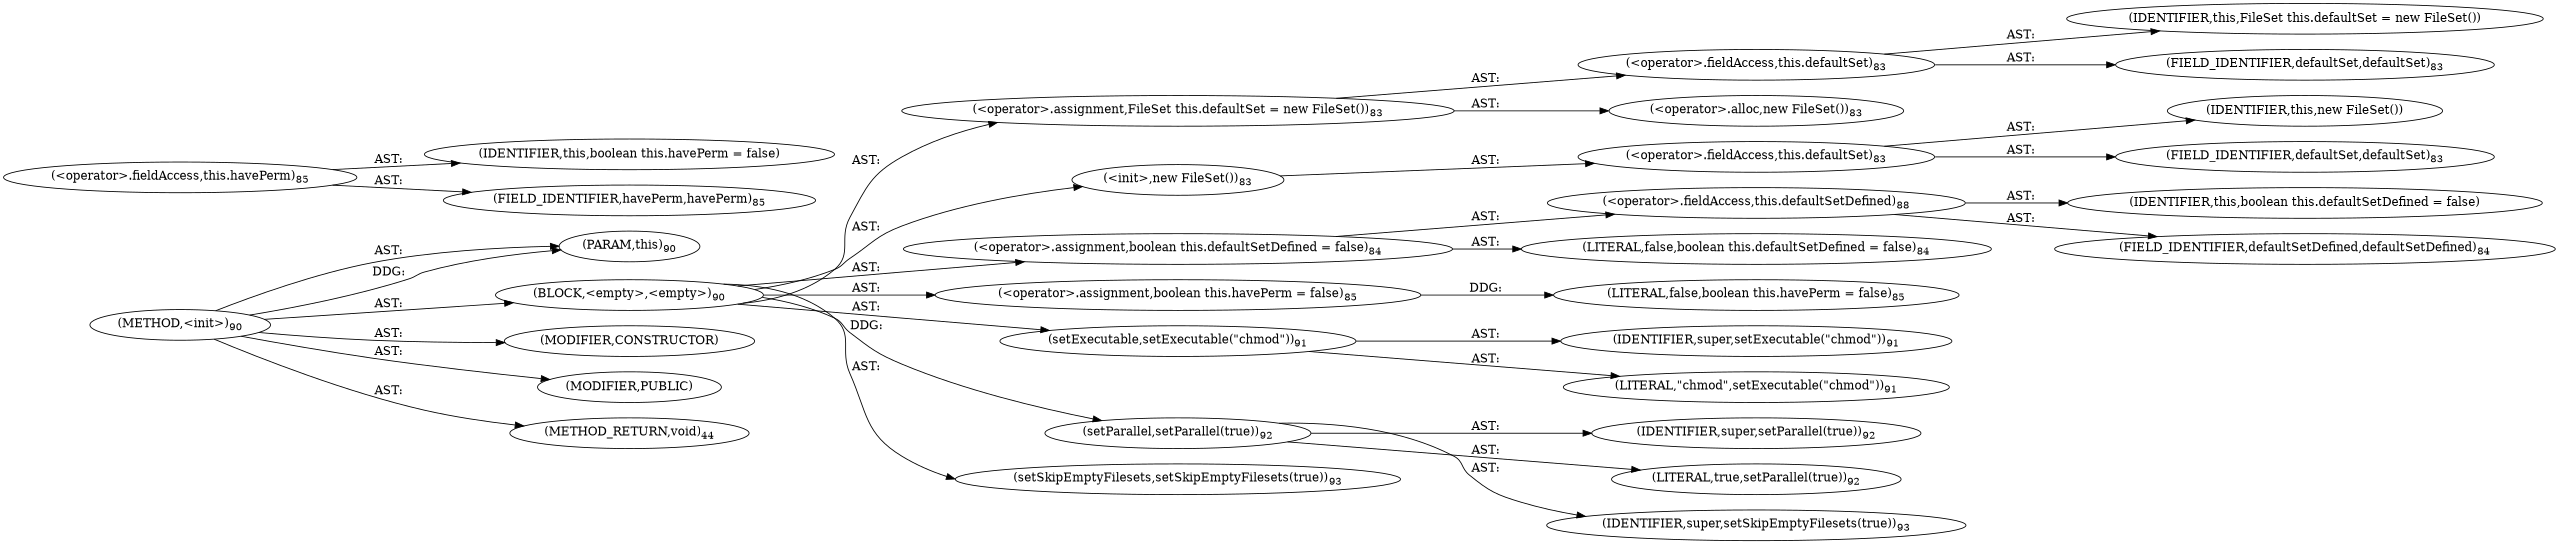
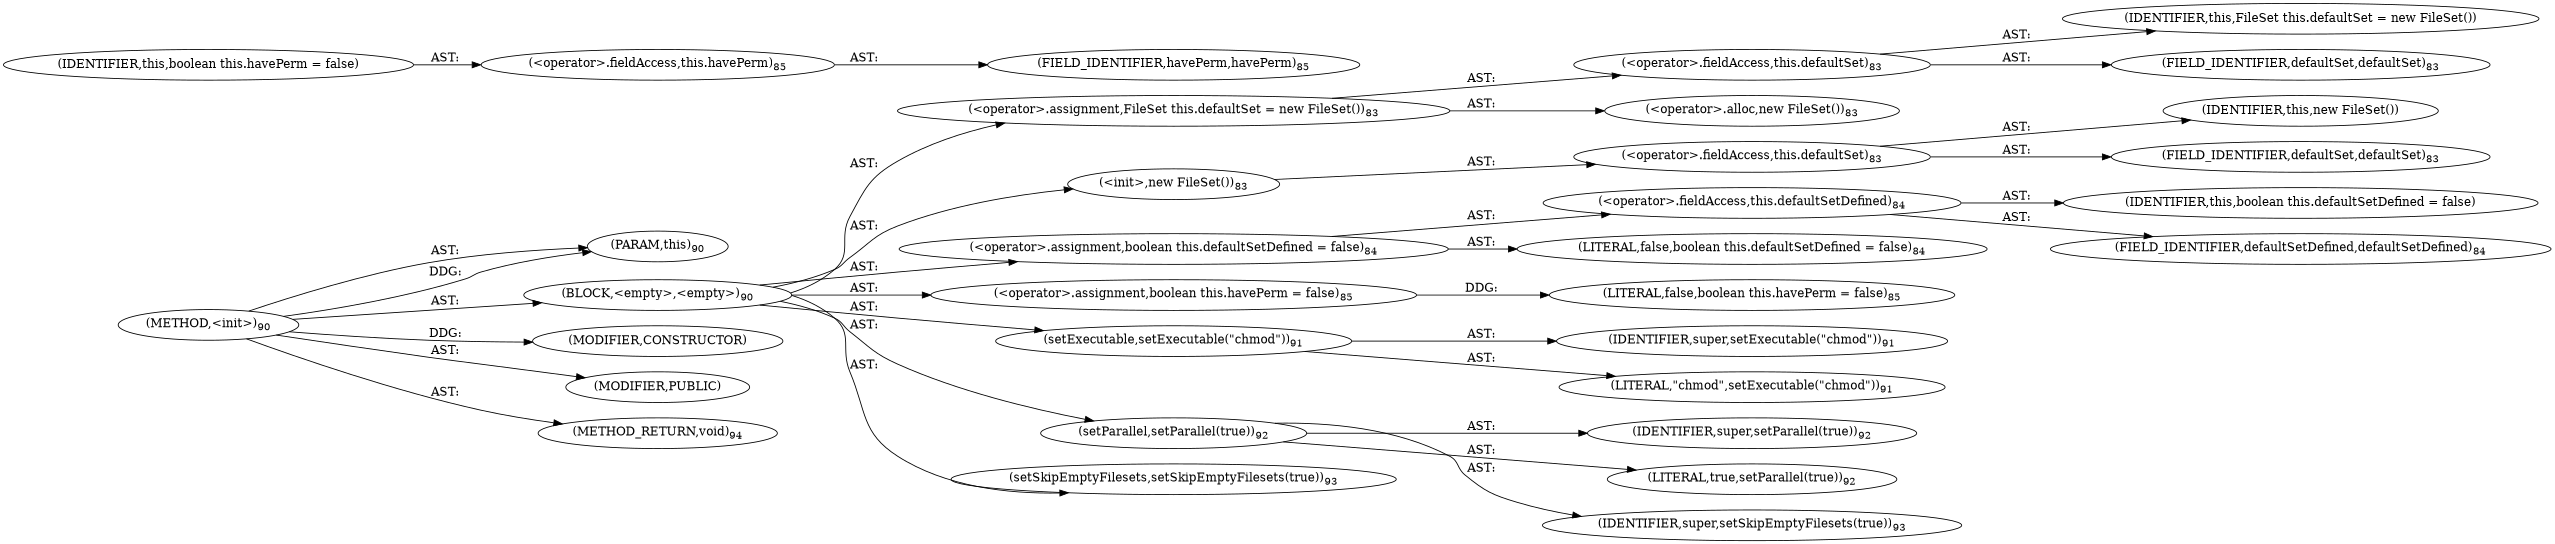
edge "(<operator>.fieldAccess,this.havePerm)" -> "(IDENTIFIER,this,boolean this.havePerm = false)": reversed
node "(<operator>.fieldAccess,this.defaultSetDefined)": text "88" -> "84"
edge "(BLOCK,<empty>,<empty>)" -> "(setParallel,setParallel(true))": label "DDG: " -> "AST: "
edge "(METHOD,<init>)" -> "(MODIFIER,CONSTRUCTOR)": label "AST: " -> "DDG: "
node "(METHOD_RETURN,void)": text "44" -> "94"
